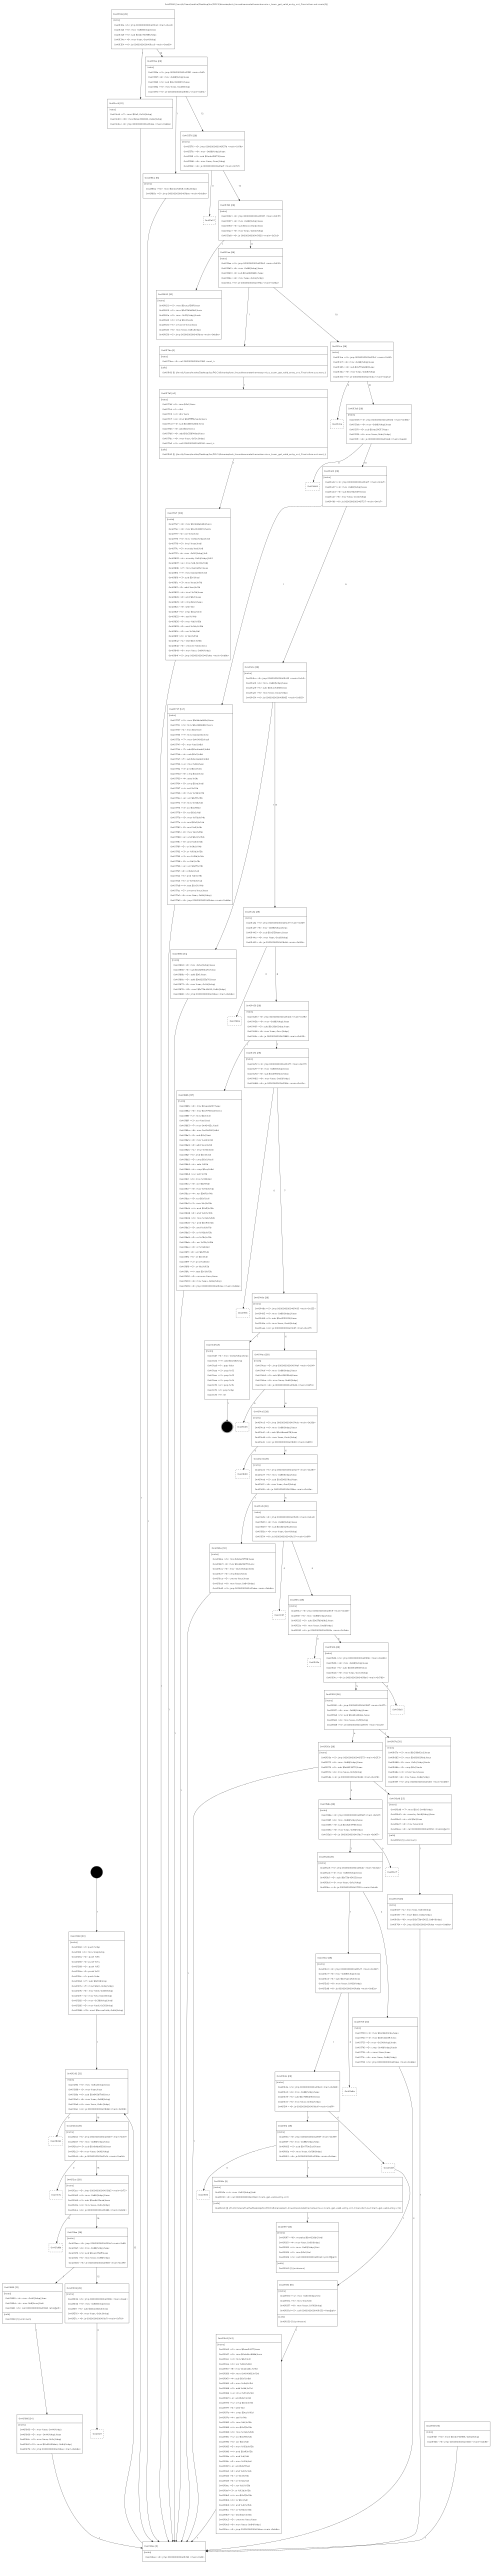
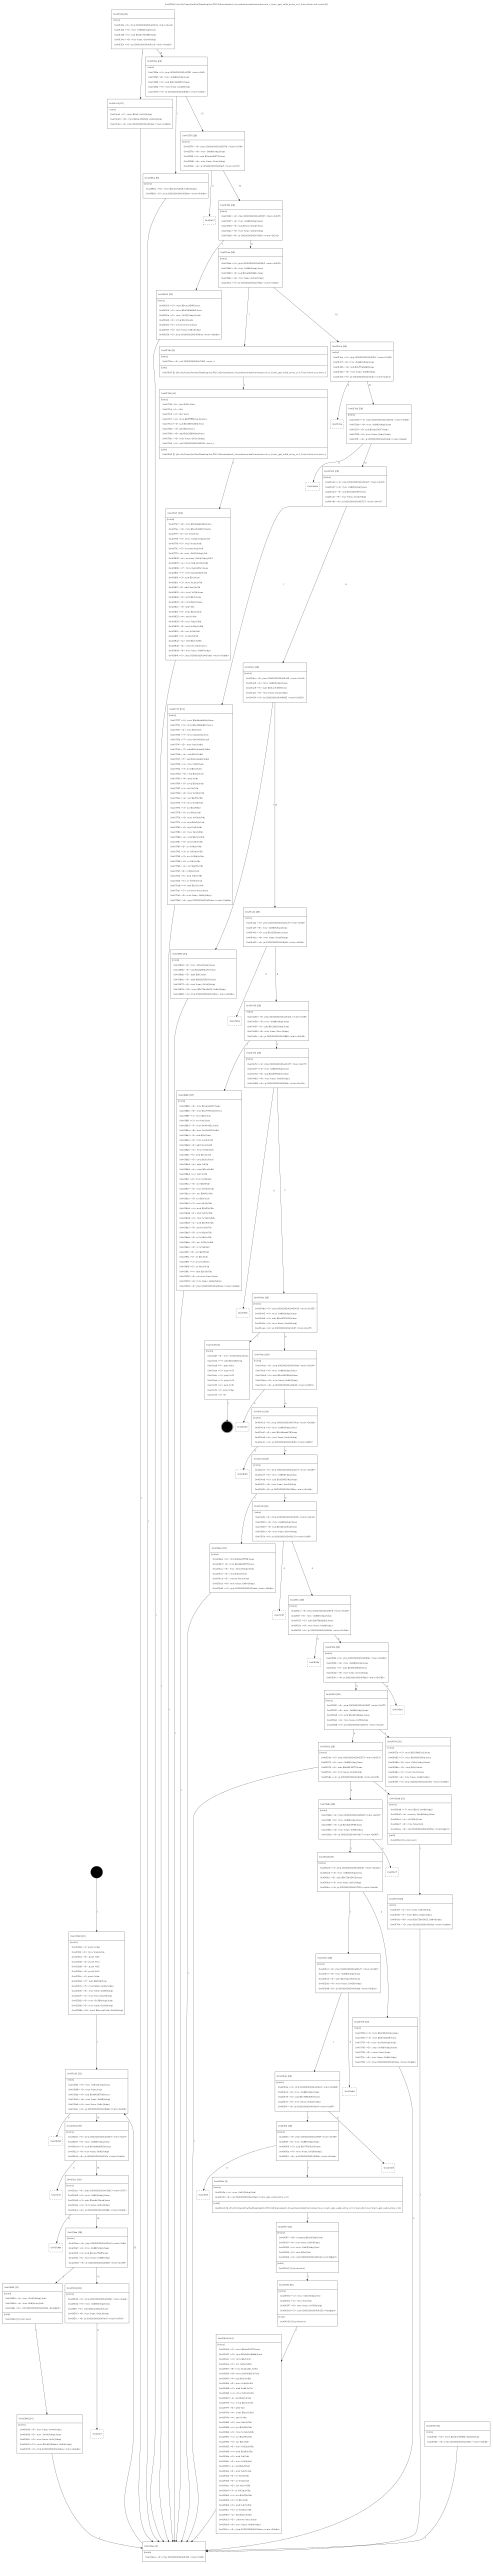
edge "0x401620 [30]" -> "0x401dee [5]": added, label "1"
edge "0x401ddf" -> "0x401930 [18]": now "0x401917 [25]" -> "0x401930 [18]"
